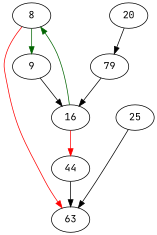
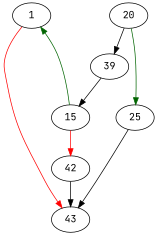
node "8": label "8" -> "1"
edge "20" -> "25": added
node "9": removed
node "79": label "79" -> "39"
node "16": label "16" -> "15"
node "44": label "44" -> "42"
node "63": label "63" -> "43"
